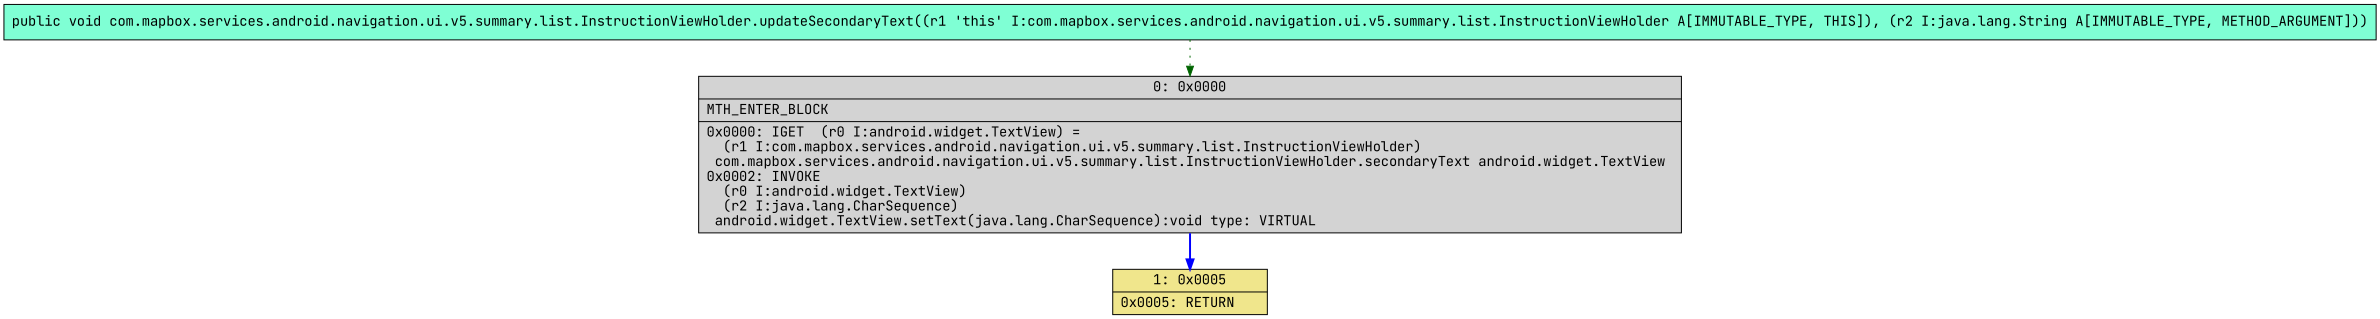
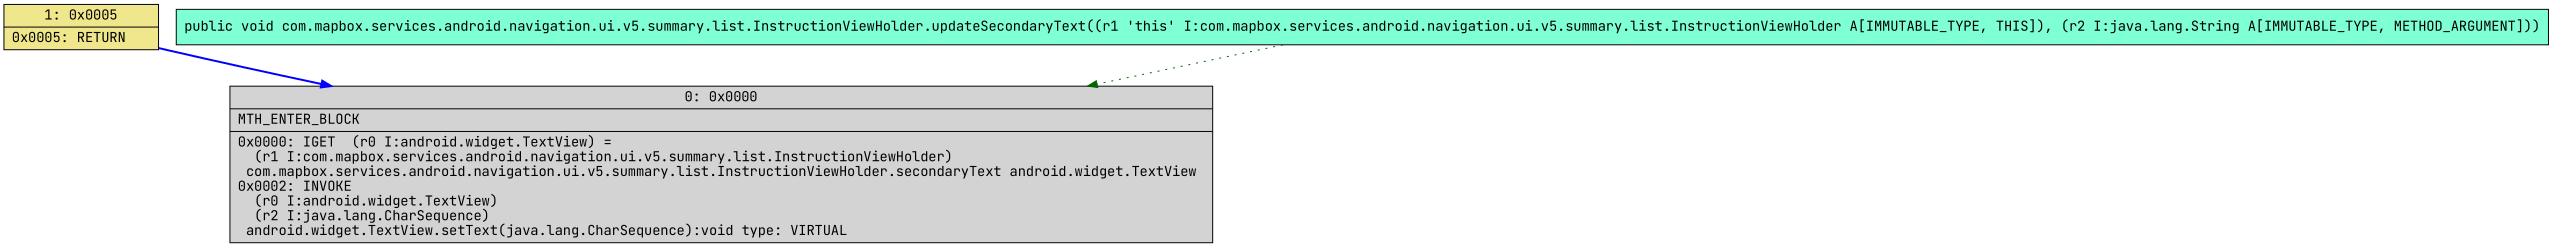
edge "0: 0x0000" -> "1: 0x0005": reversed
